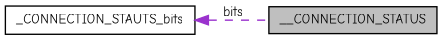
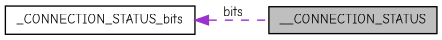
node "_CONNECTION_STAUTS_bits": label "_CONNECTION_STAUTS_bits" -> "_CONNECTION_STATUS_bits"
